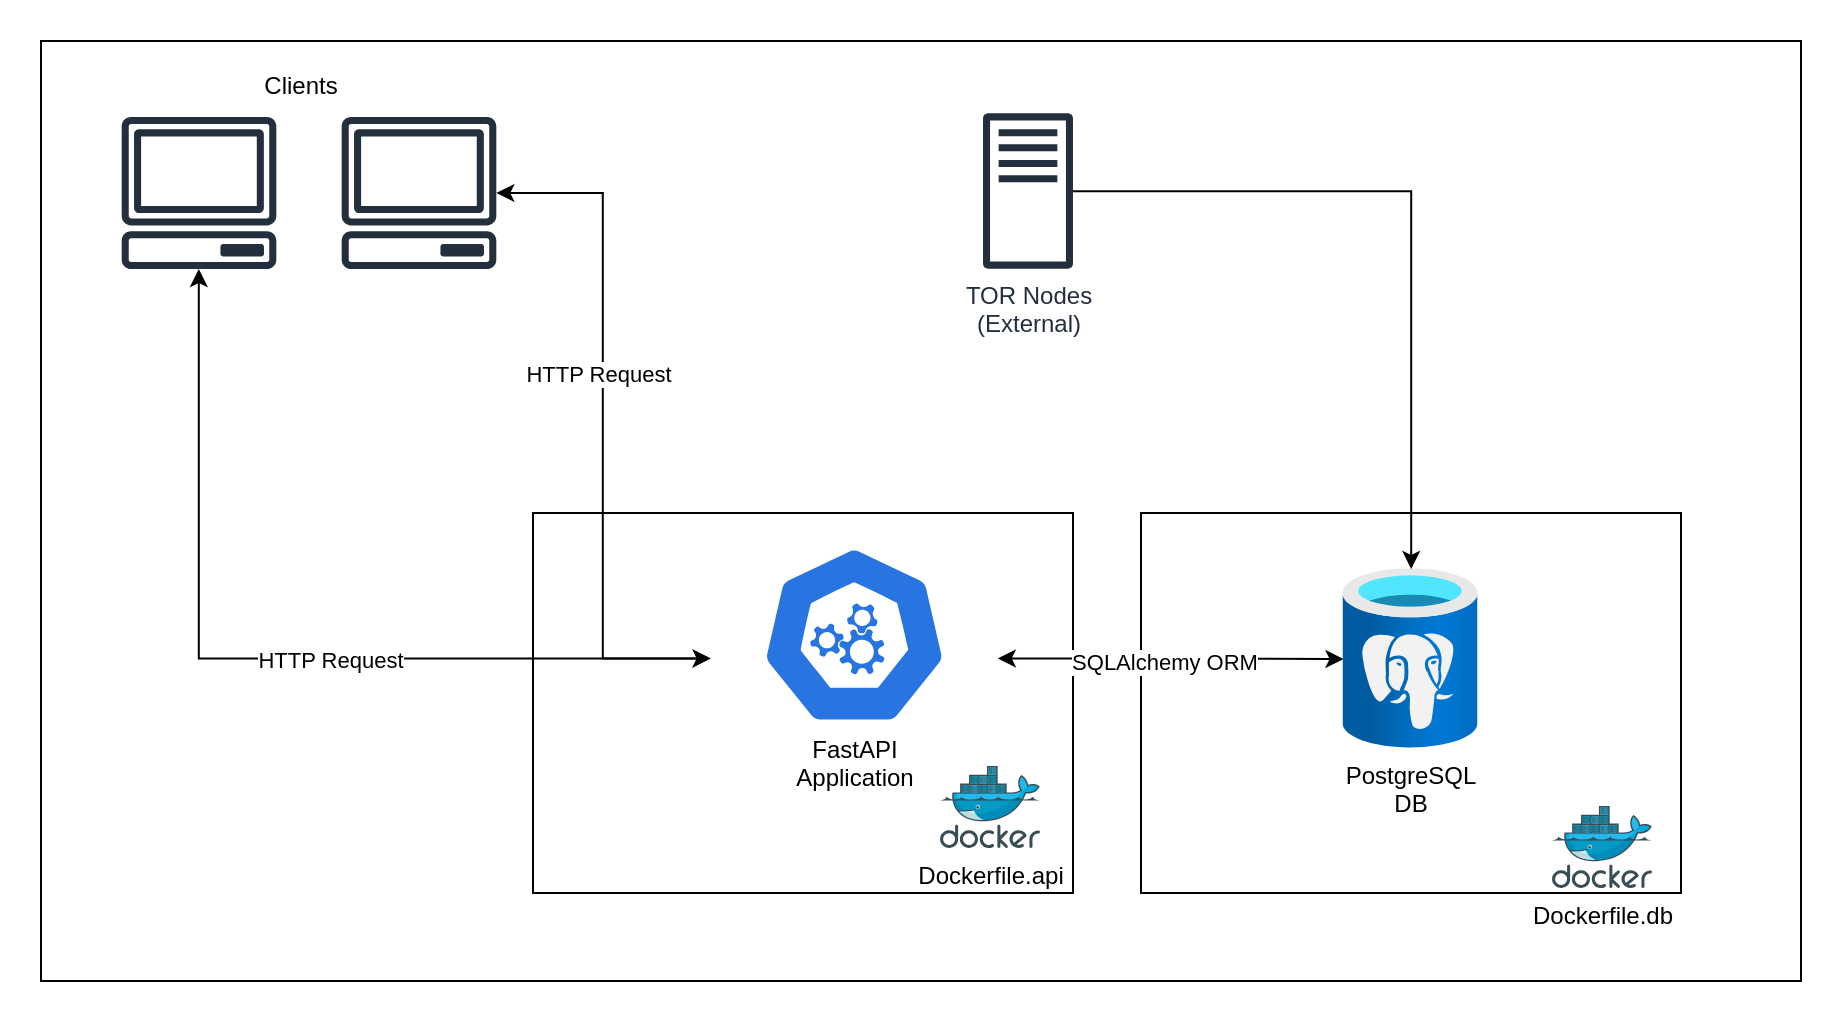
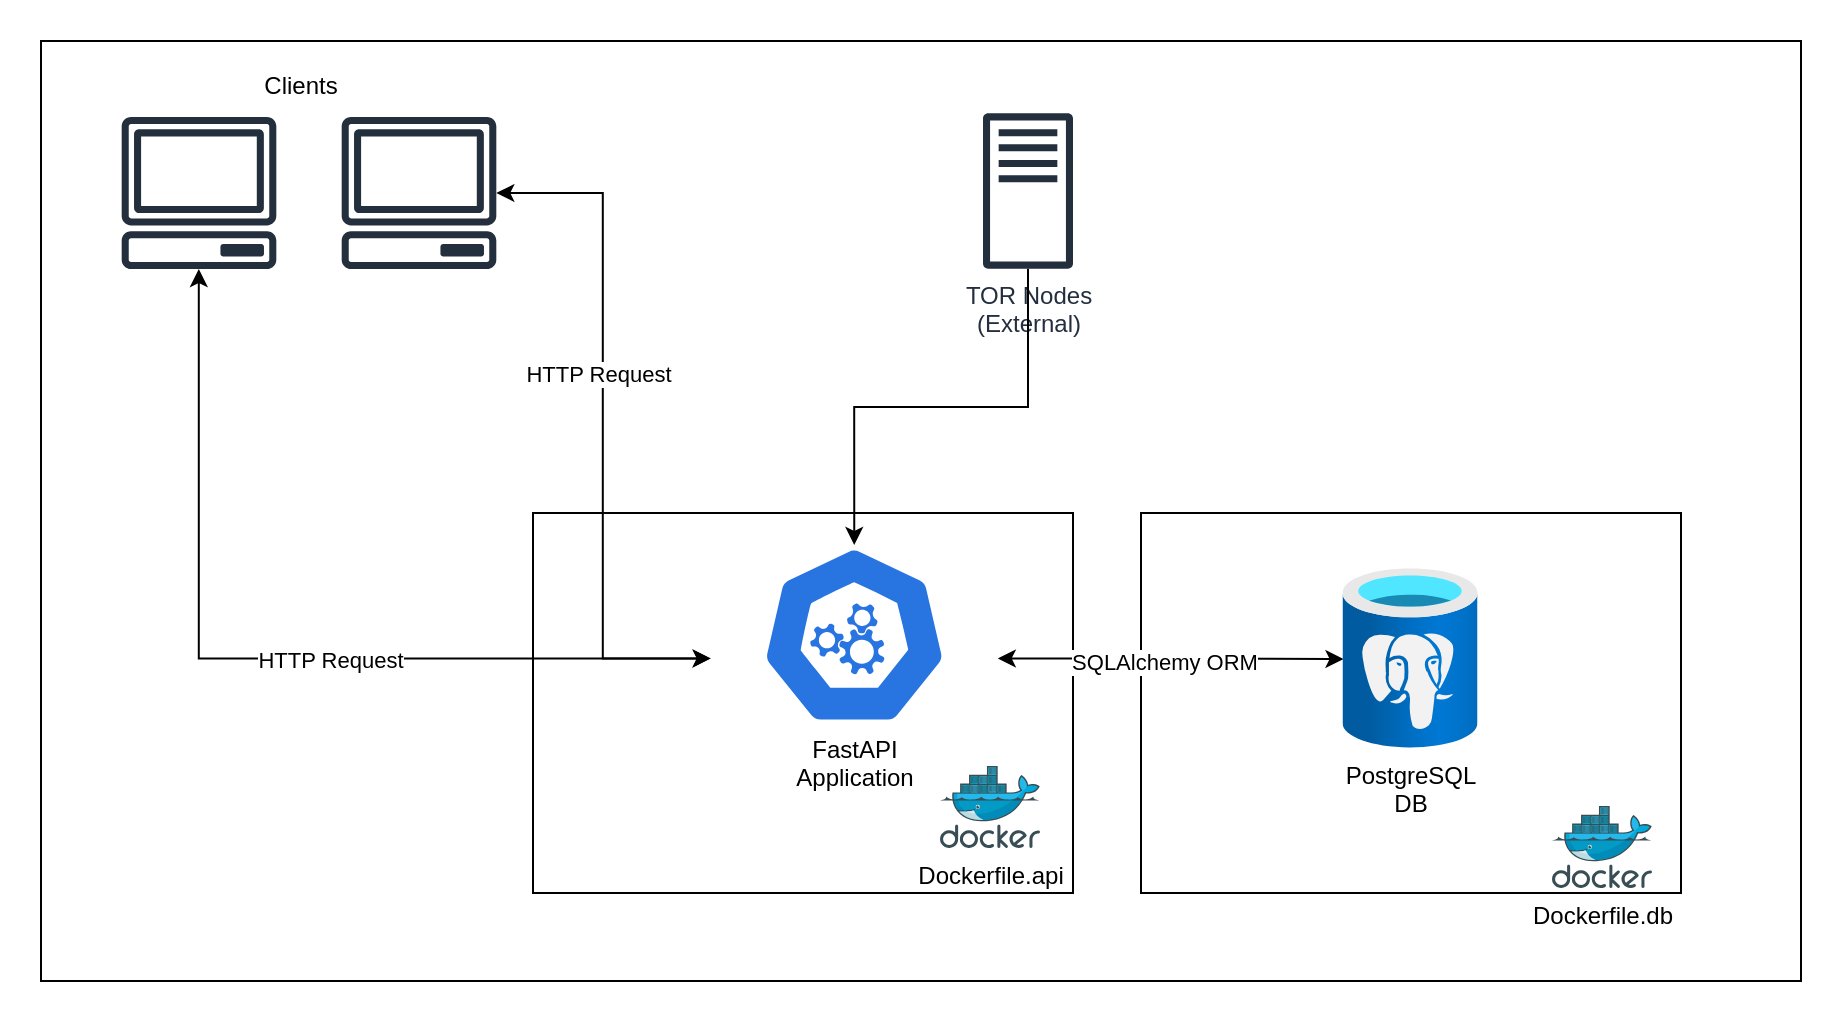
edge "TOR Nodes (External)" -> "PostgreSQL DB": now "TOR Nodes (External)" -> "FastAPI Application"
